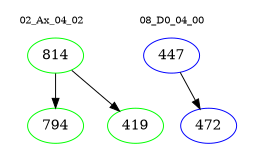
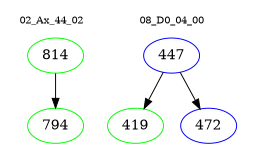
cluster "02_Ax_04_02": label "02_Ax_04_02" -> "02_Ax_44_02"
edge "814" -> "419": now "447" -> "419"
